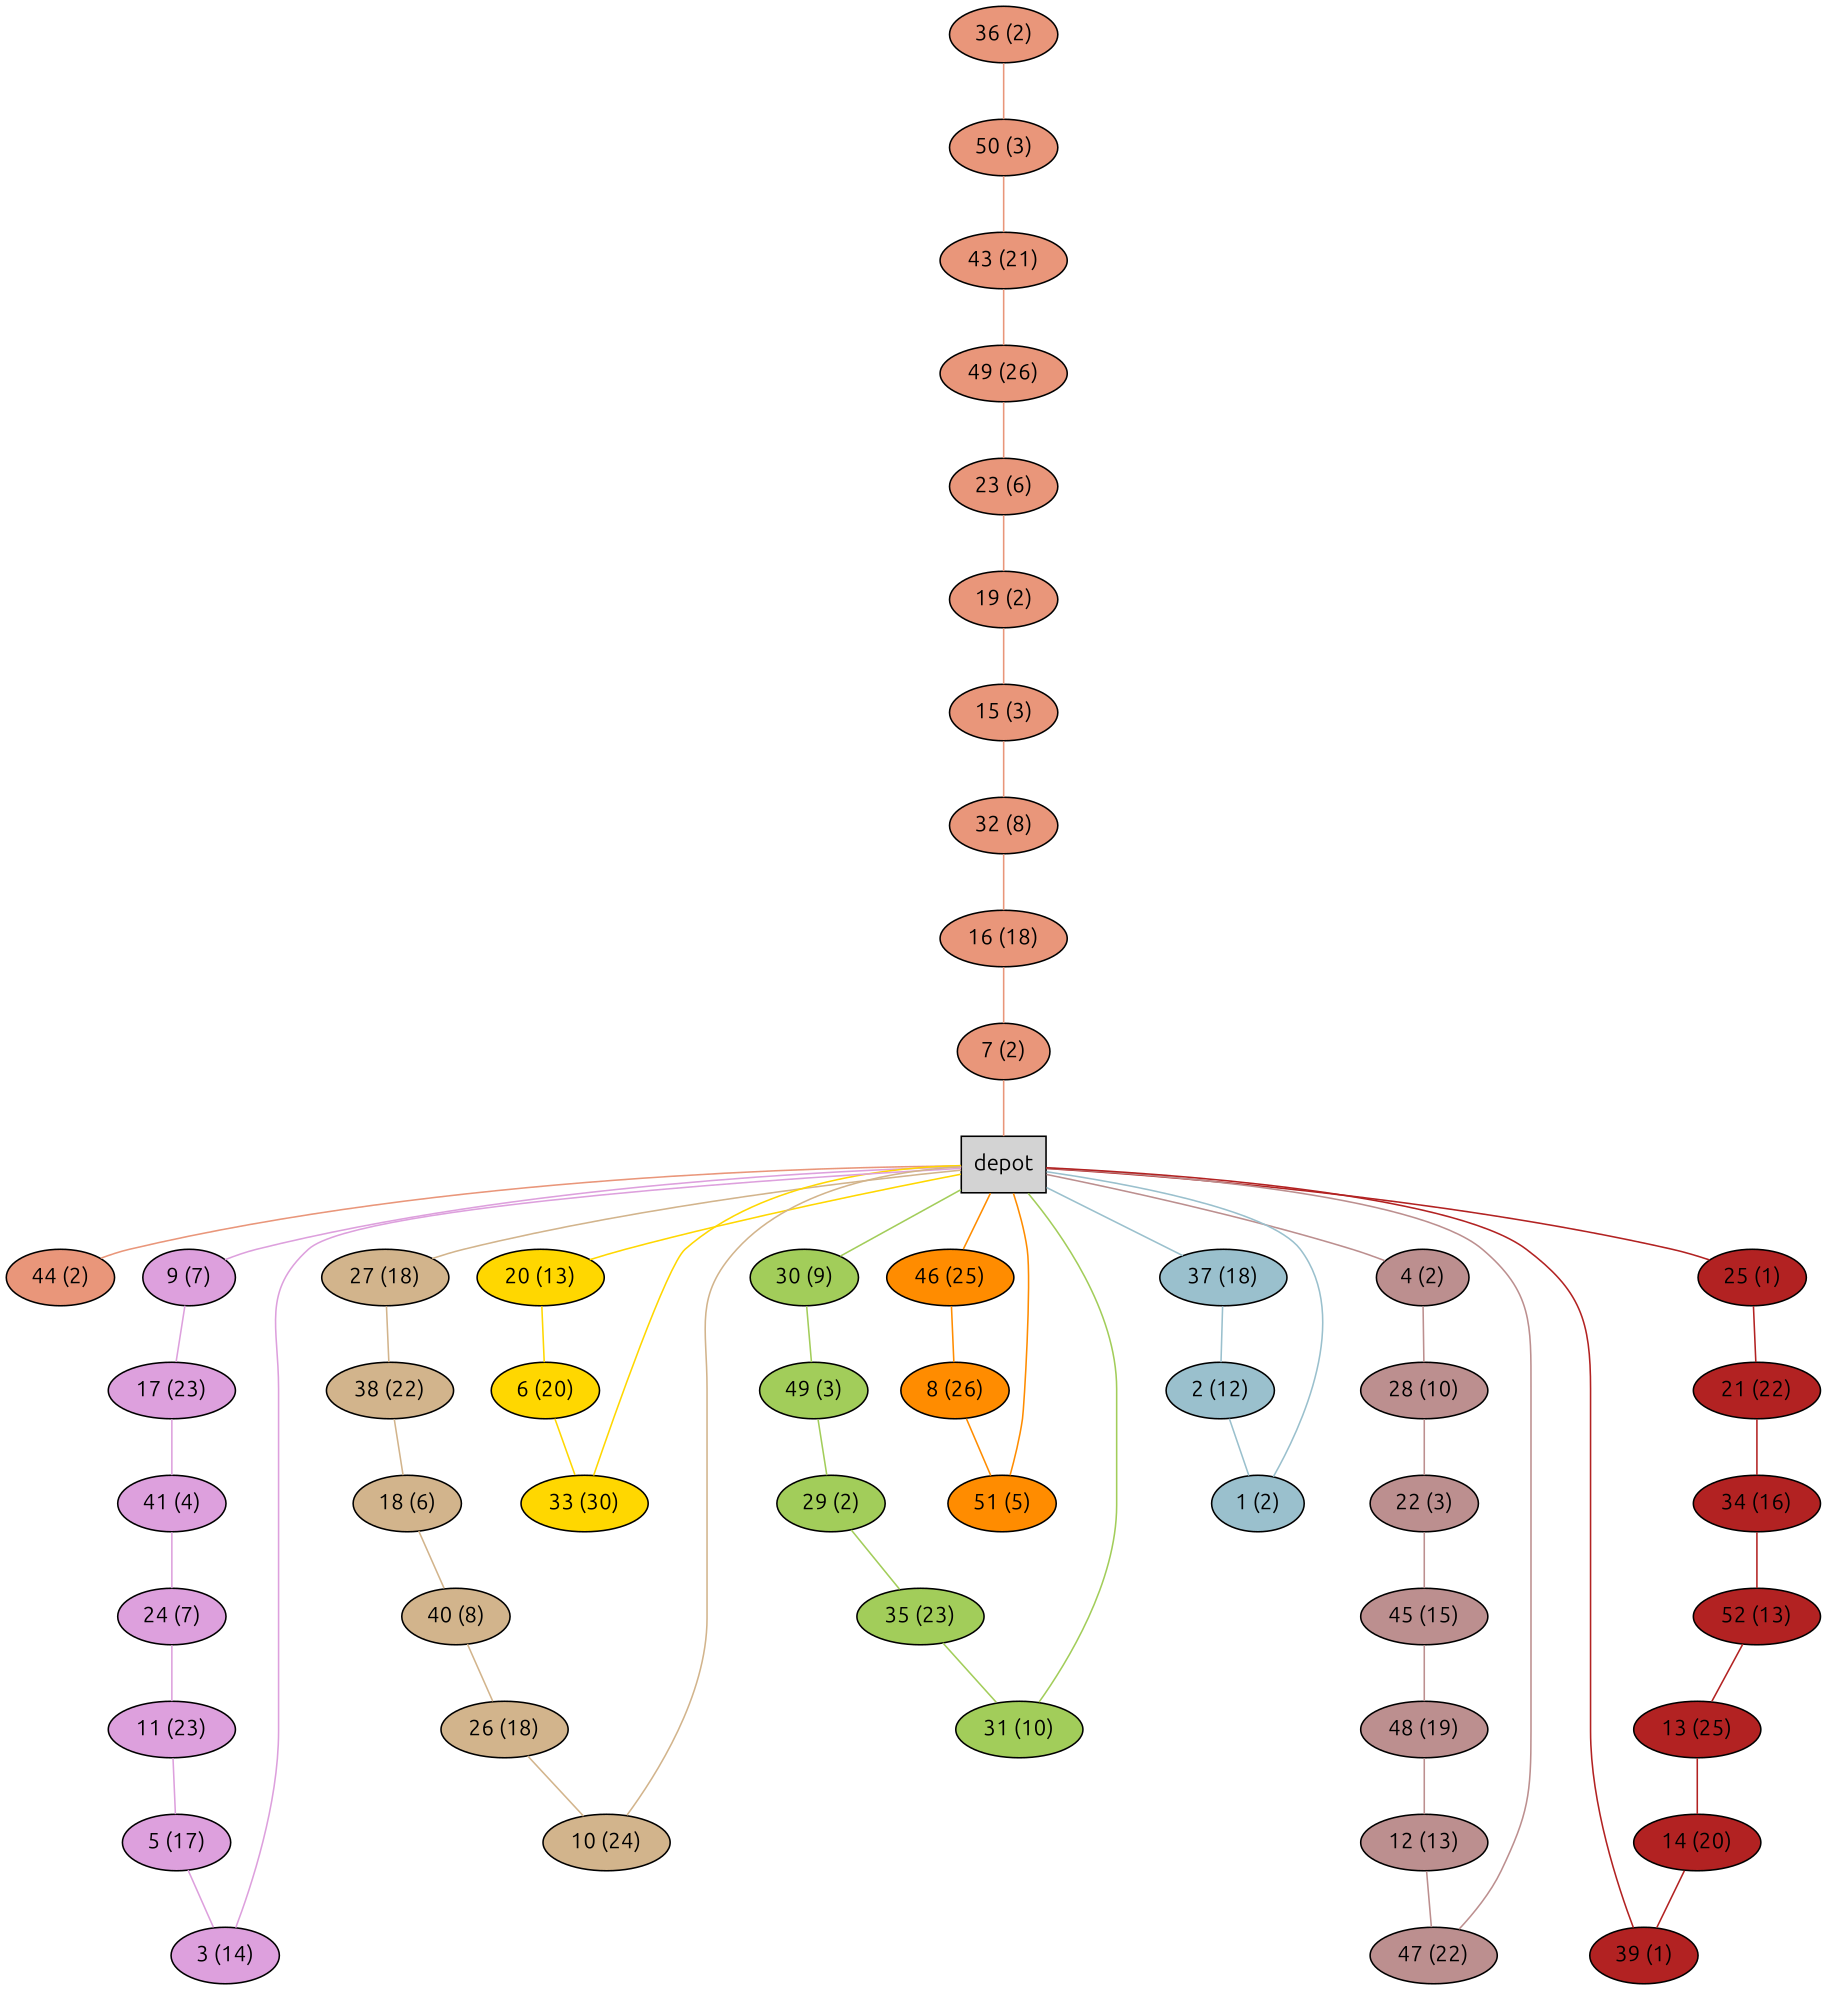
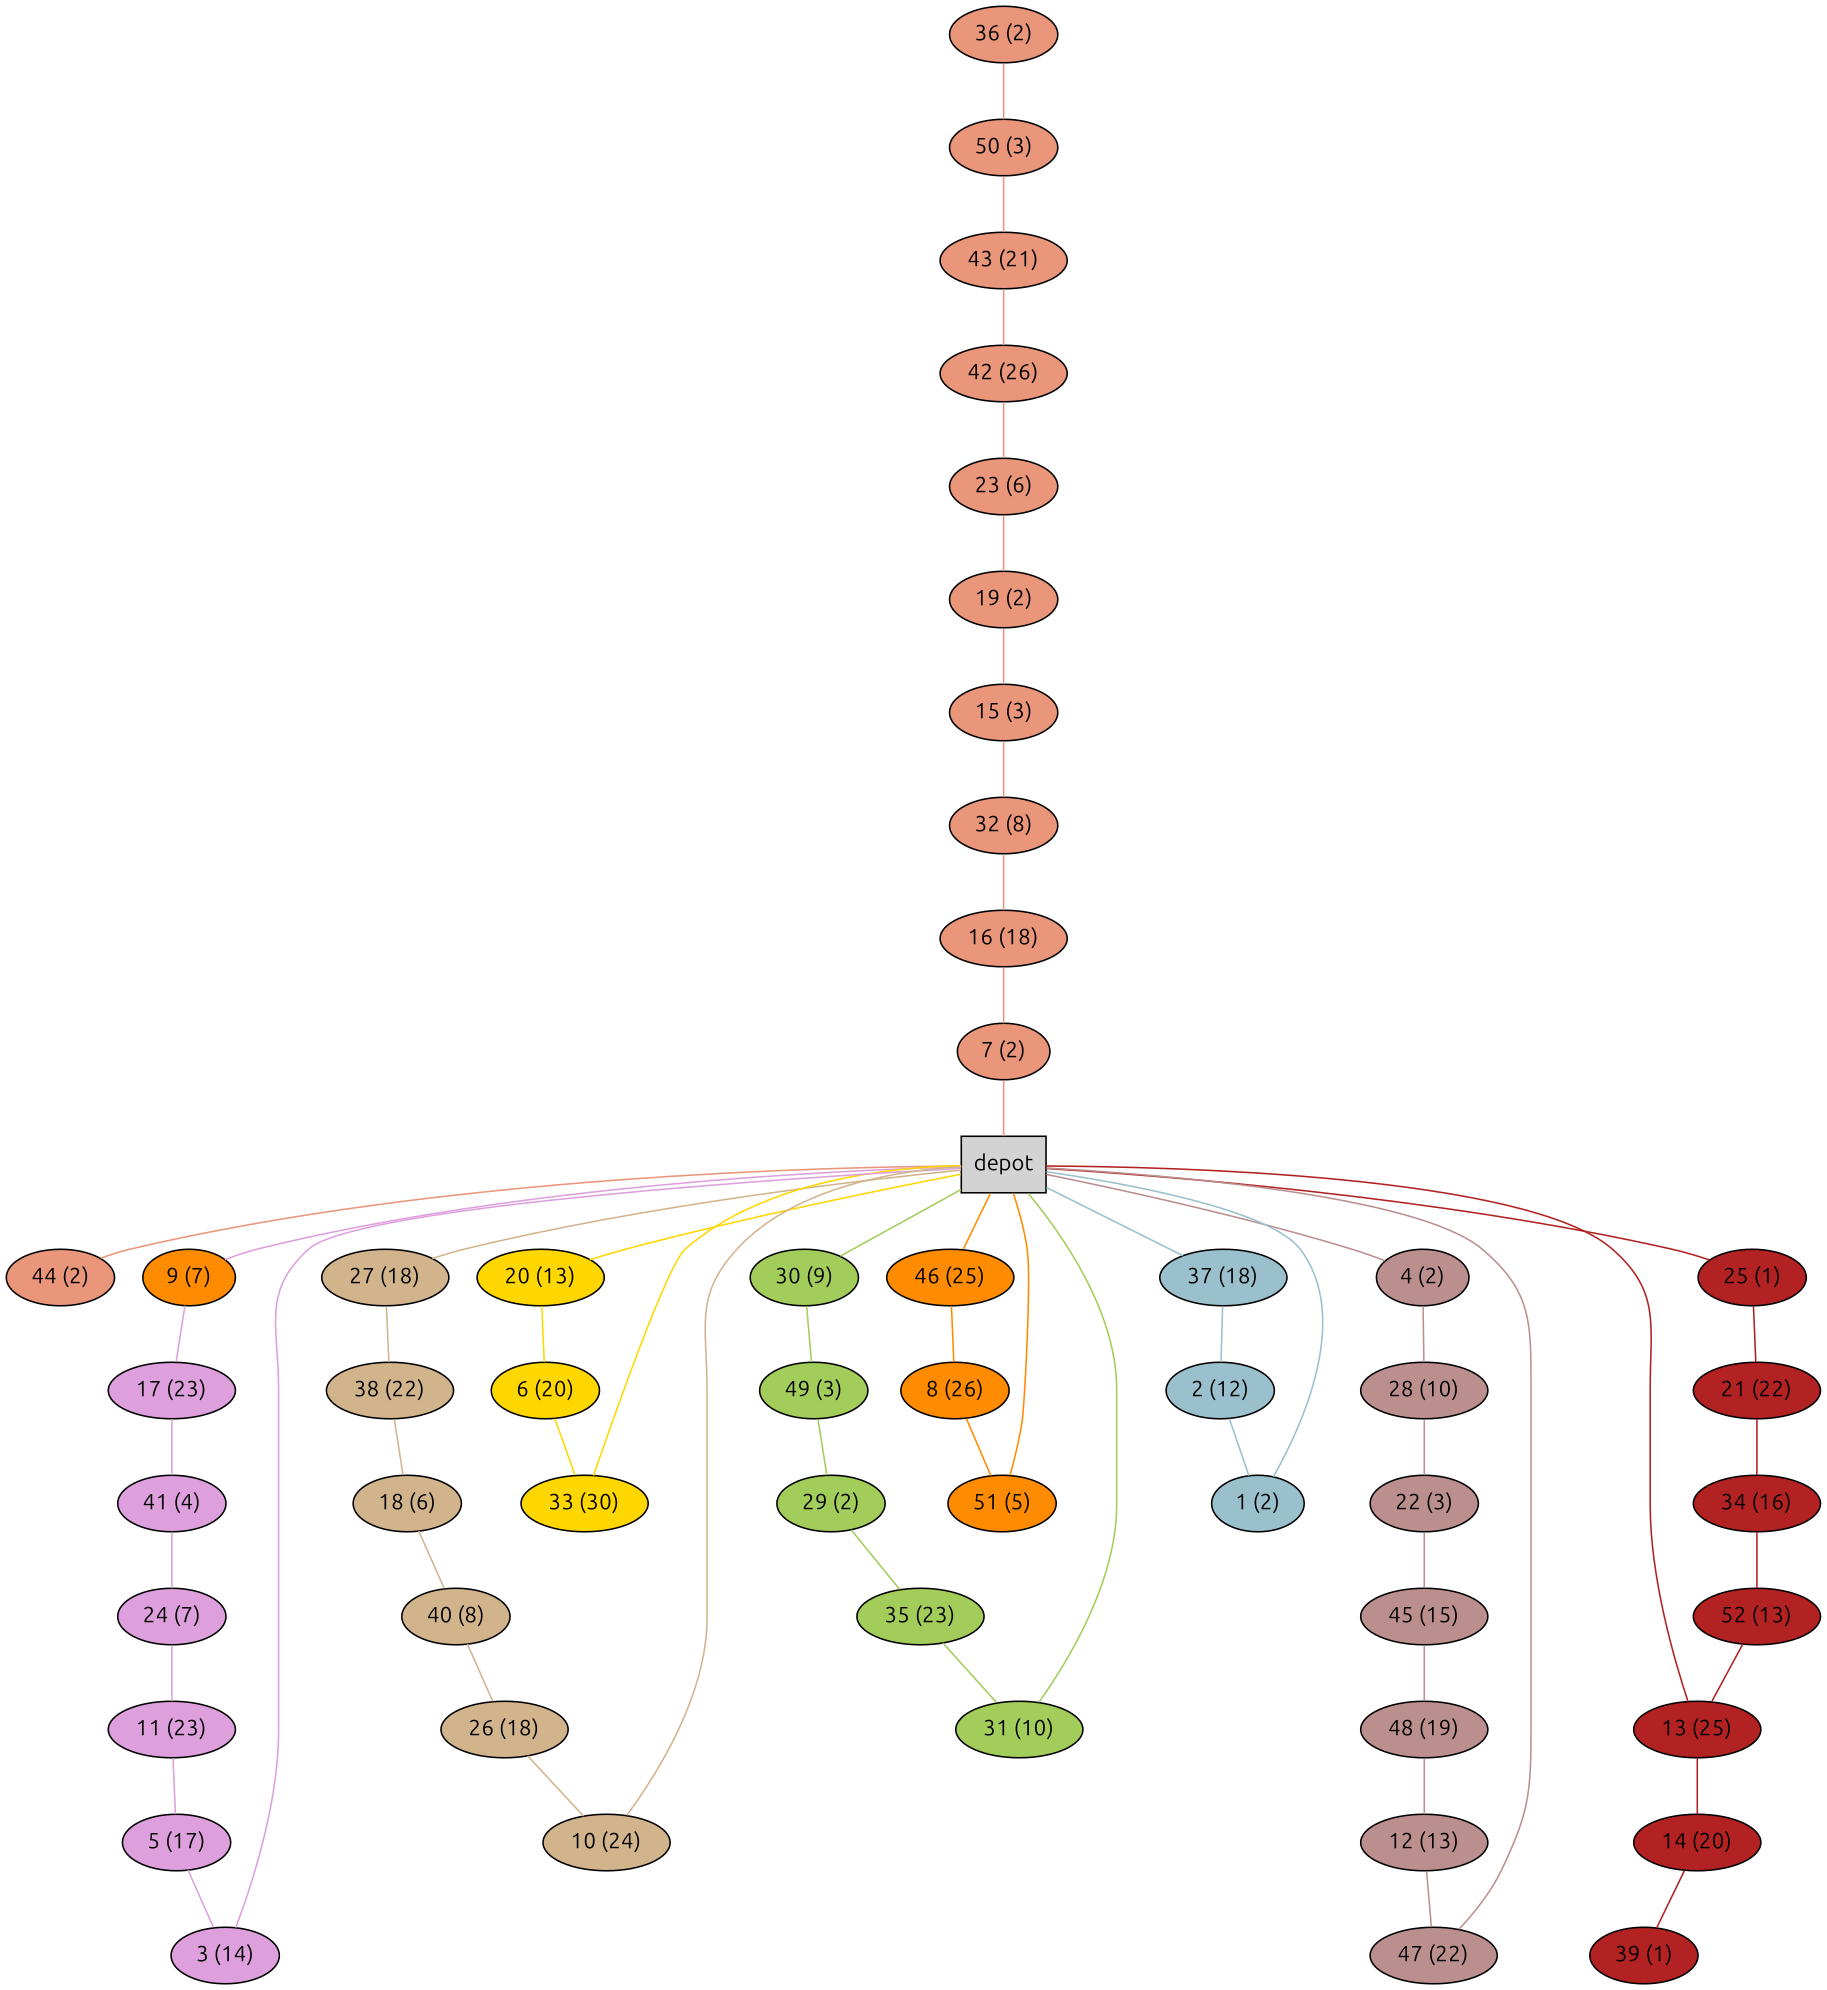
node "49 (26)": label "49 (26)" -> "42 (26)"
node "9 (7)": fillcolor plum -> darkorange
edge "depot" -- "39 (1)": now "depot" -- "13 (25)"
